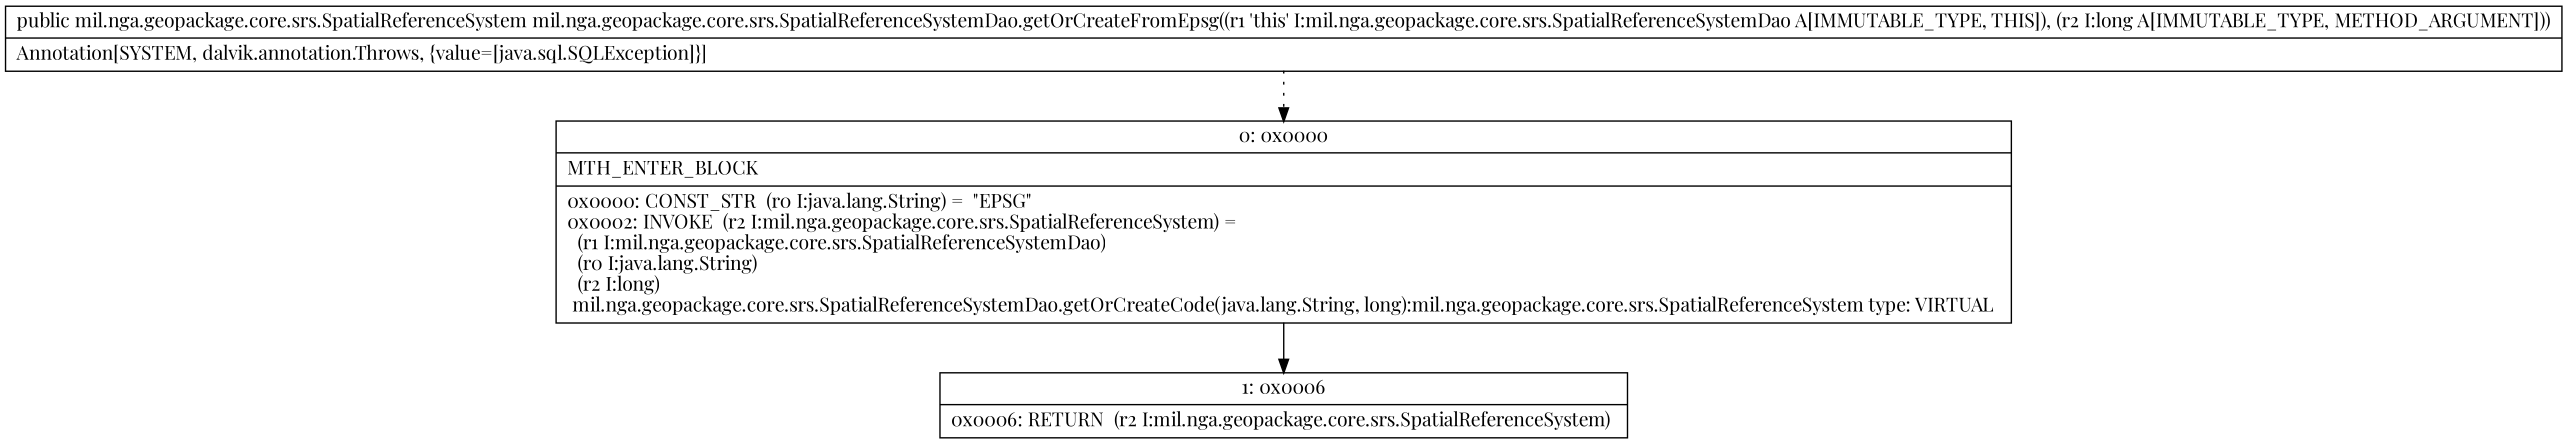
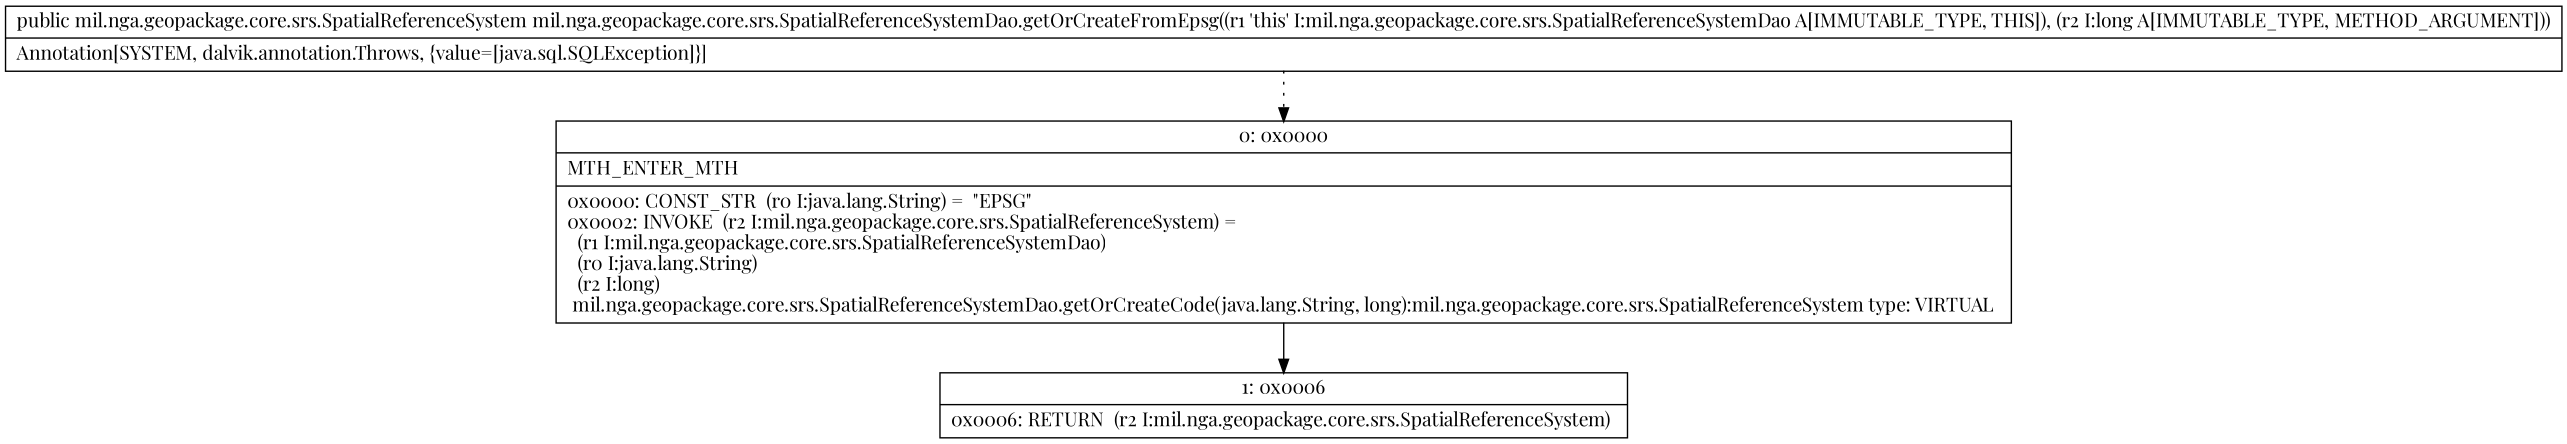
node "0: 0x0000": text "MTH_ENTER_BLOCK" -> "MTH_ENTER_MTH"
